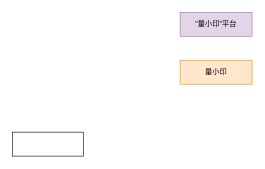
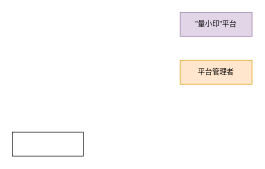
node "量小印": label "量小印" -> "平台管理者"
